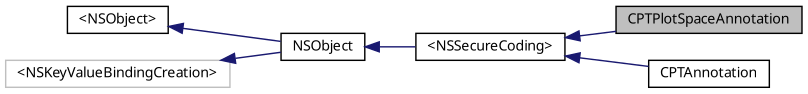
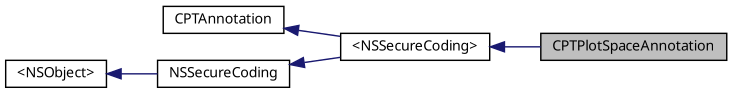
node "NSObject": label "NSObject" -> "NSSecureCoding"
edge "CPTAnnotation" -> "<NSSecureCoding>": reversed
node "<NSKeyValueBindingCreation>": removed
